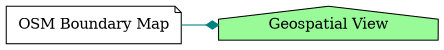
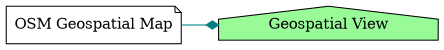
node "OSM Boundary Map": label "OSM Boundary Map" -> "OSM Geospatial Map"
